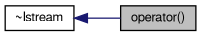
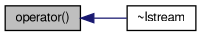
edge "operator()" -> "~Istream": reversed
